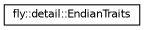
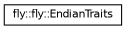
node "fly::detail::EndianTraits": label "fly::detail::EndianTraits" -> "fly::fly::EndianTraits"
